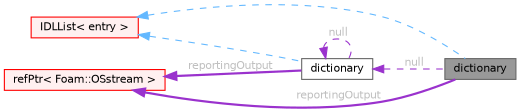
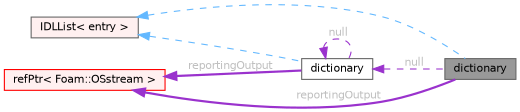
node "IDLList< entry >": color red -> gray40
